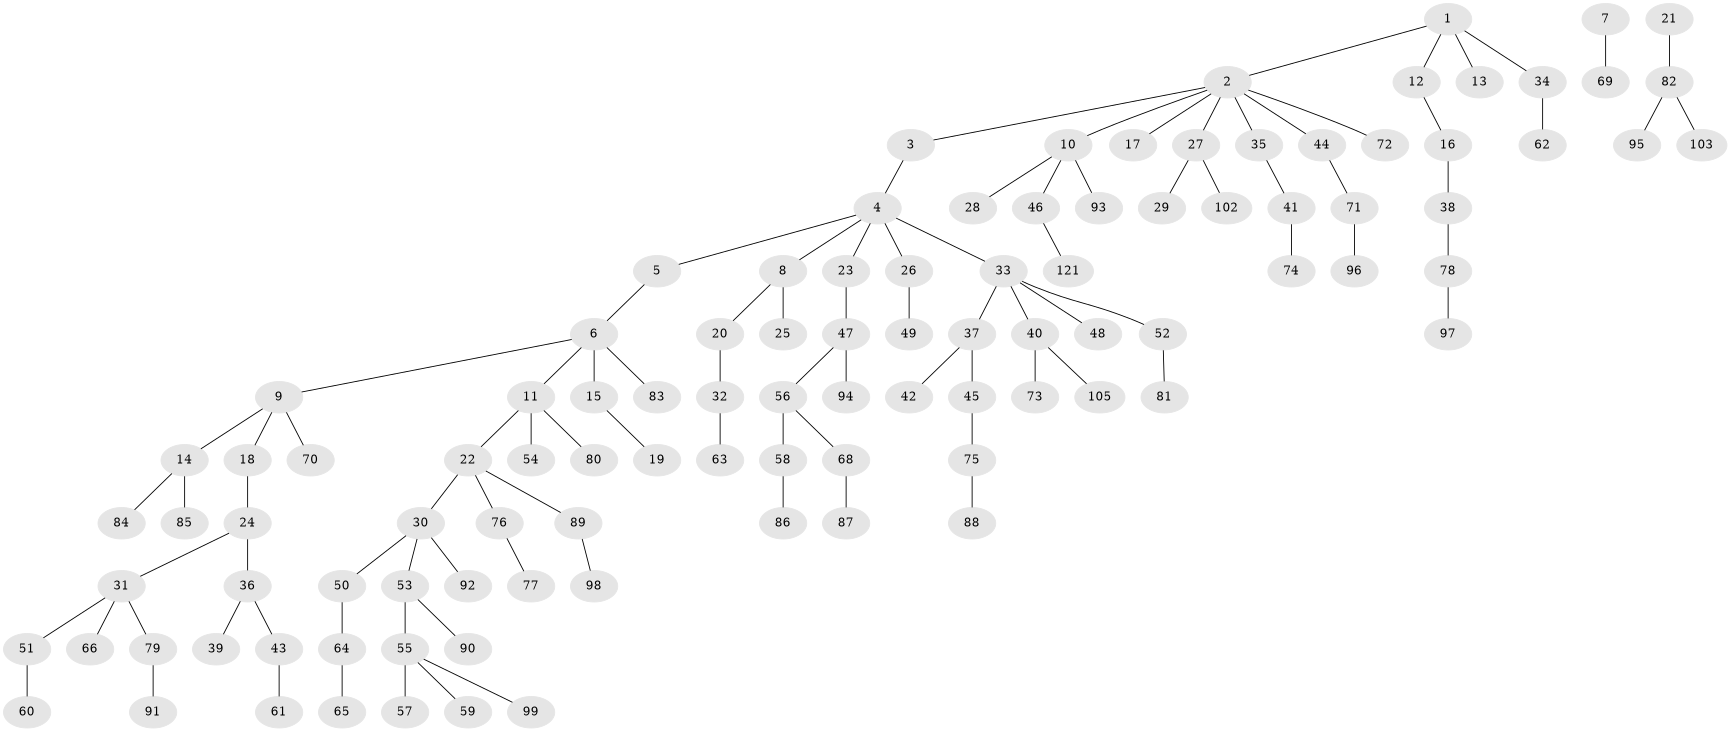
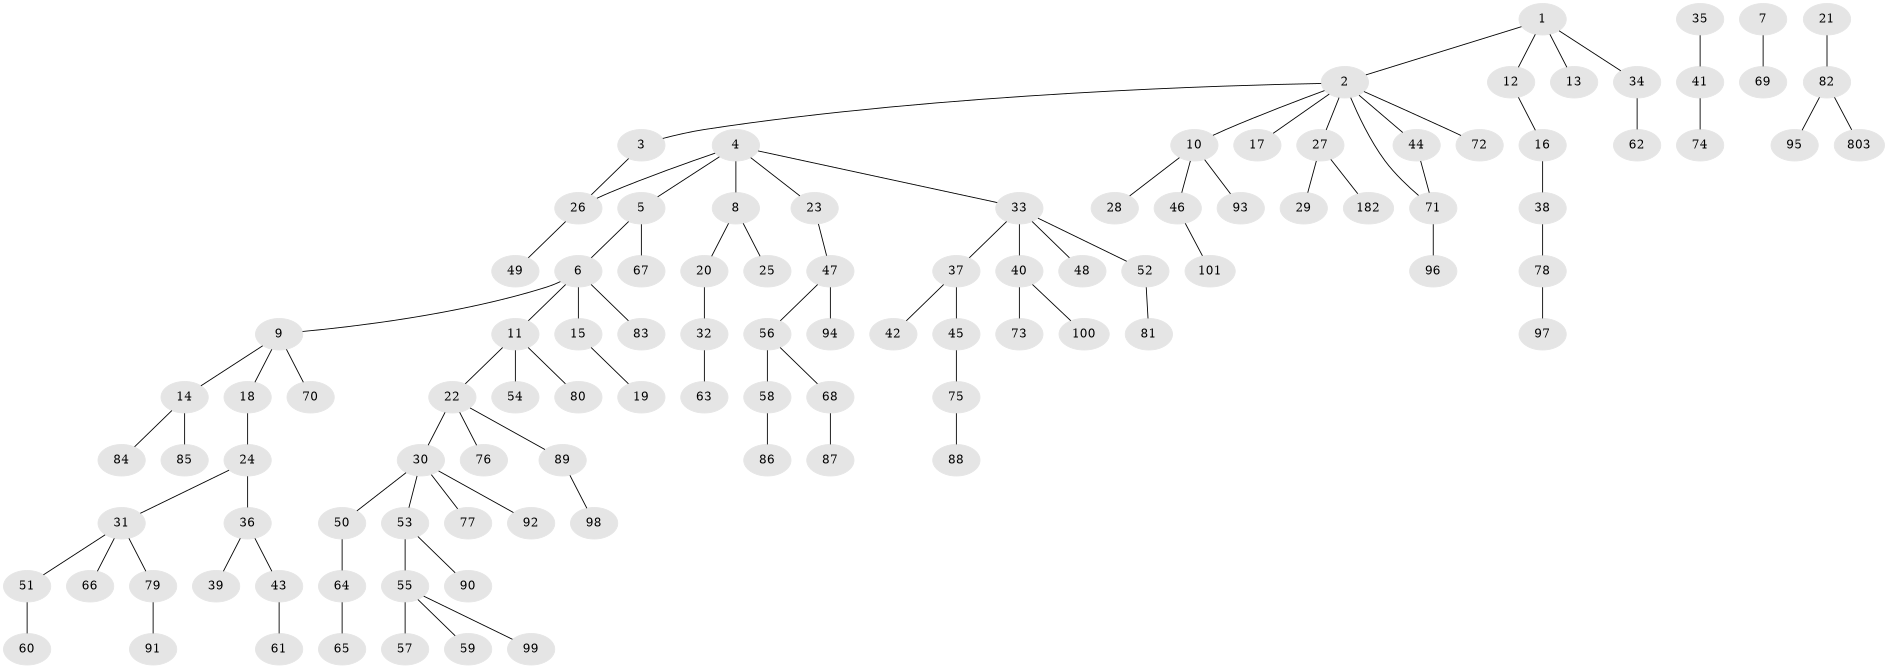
edge "2" -- "35": now "2" -- "71"
node "103": label "103" -> "803"
edge "3" -- "4": now "3" -- "26"
node "102": label "102" -> "182"
node "67": added
node "121": label "121" -> "101"
node "105": label "105" -> "100"
edge "76" -- "77": now "30" -- "77"
